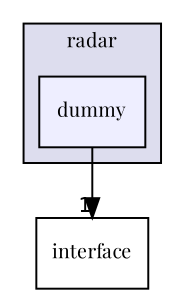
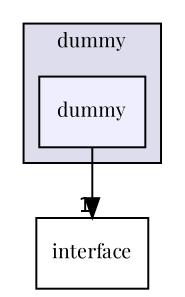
cluster "radar": label "radar" -> "dummy"
